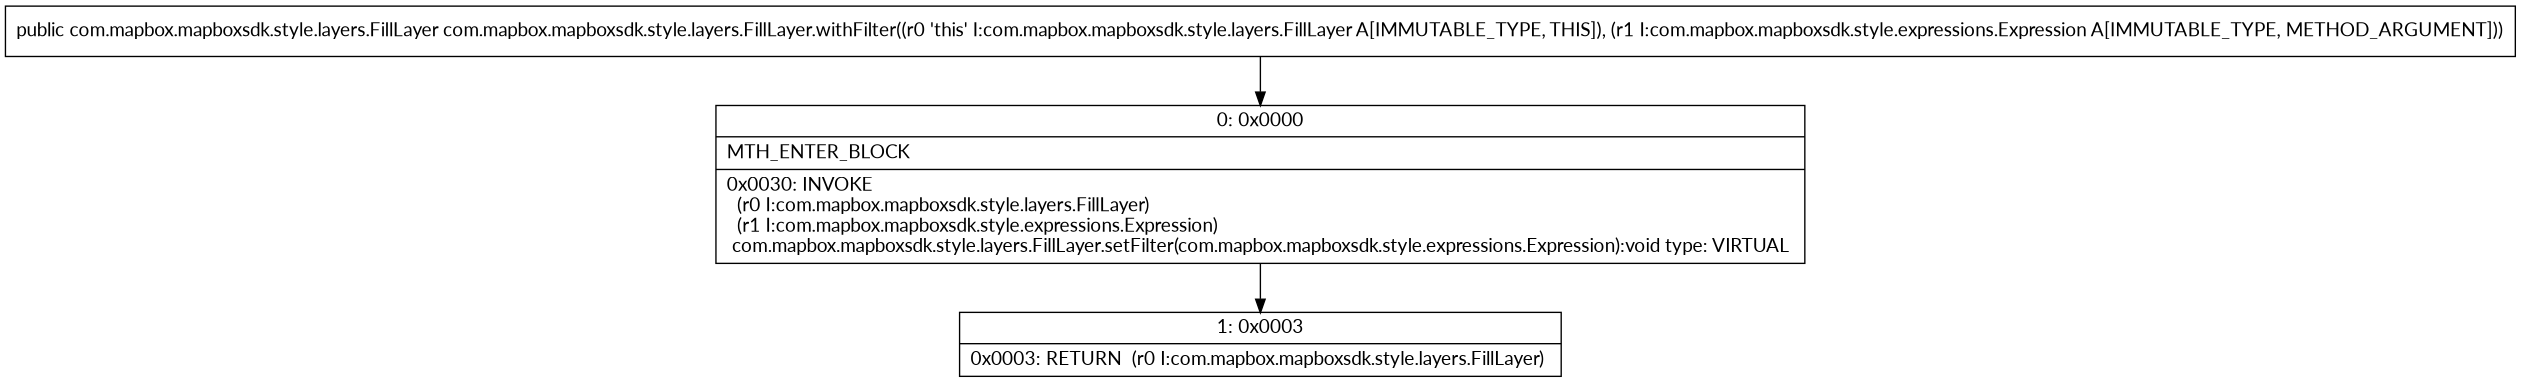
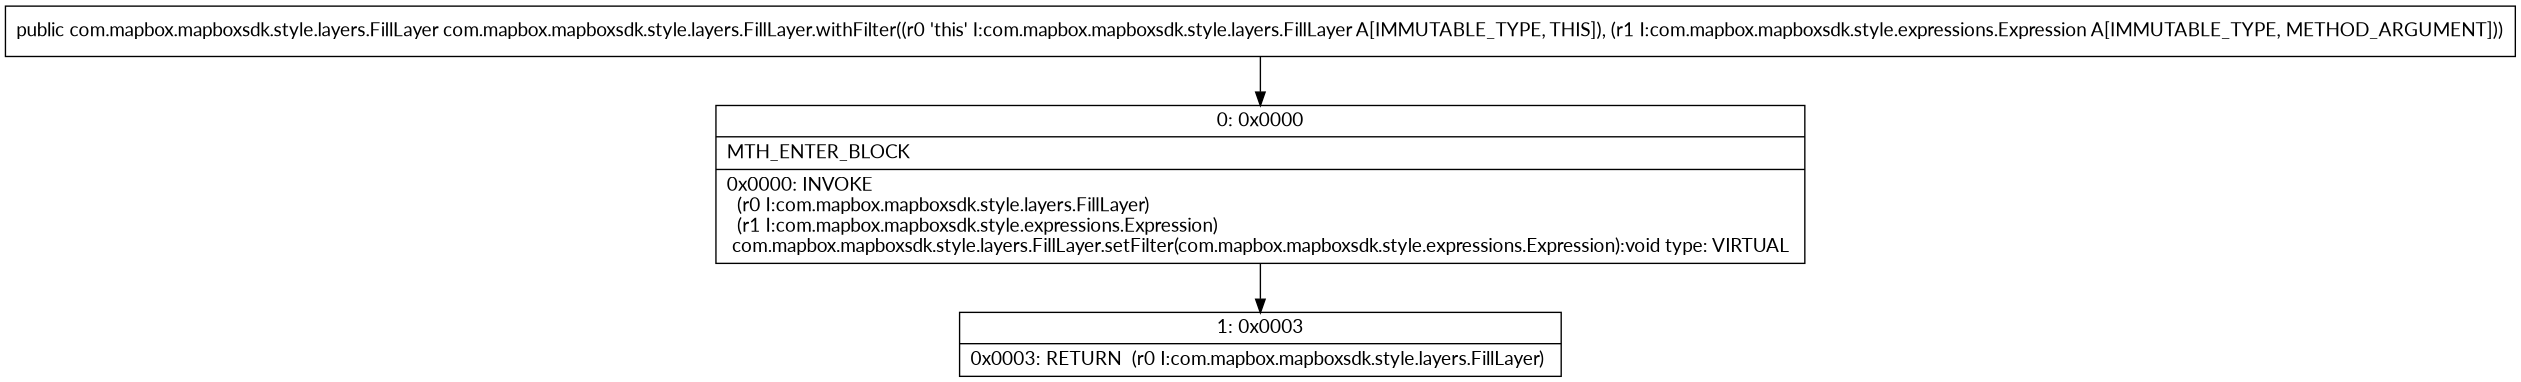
node "0: 0x0000": text "0x0030: INVOKE" -> "0x0000: INVOKE"
